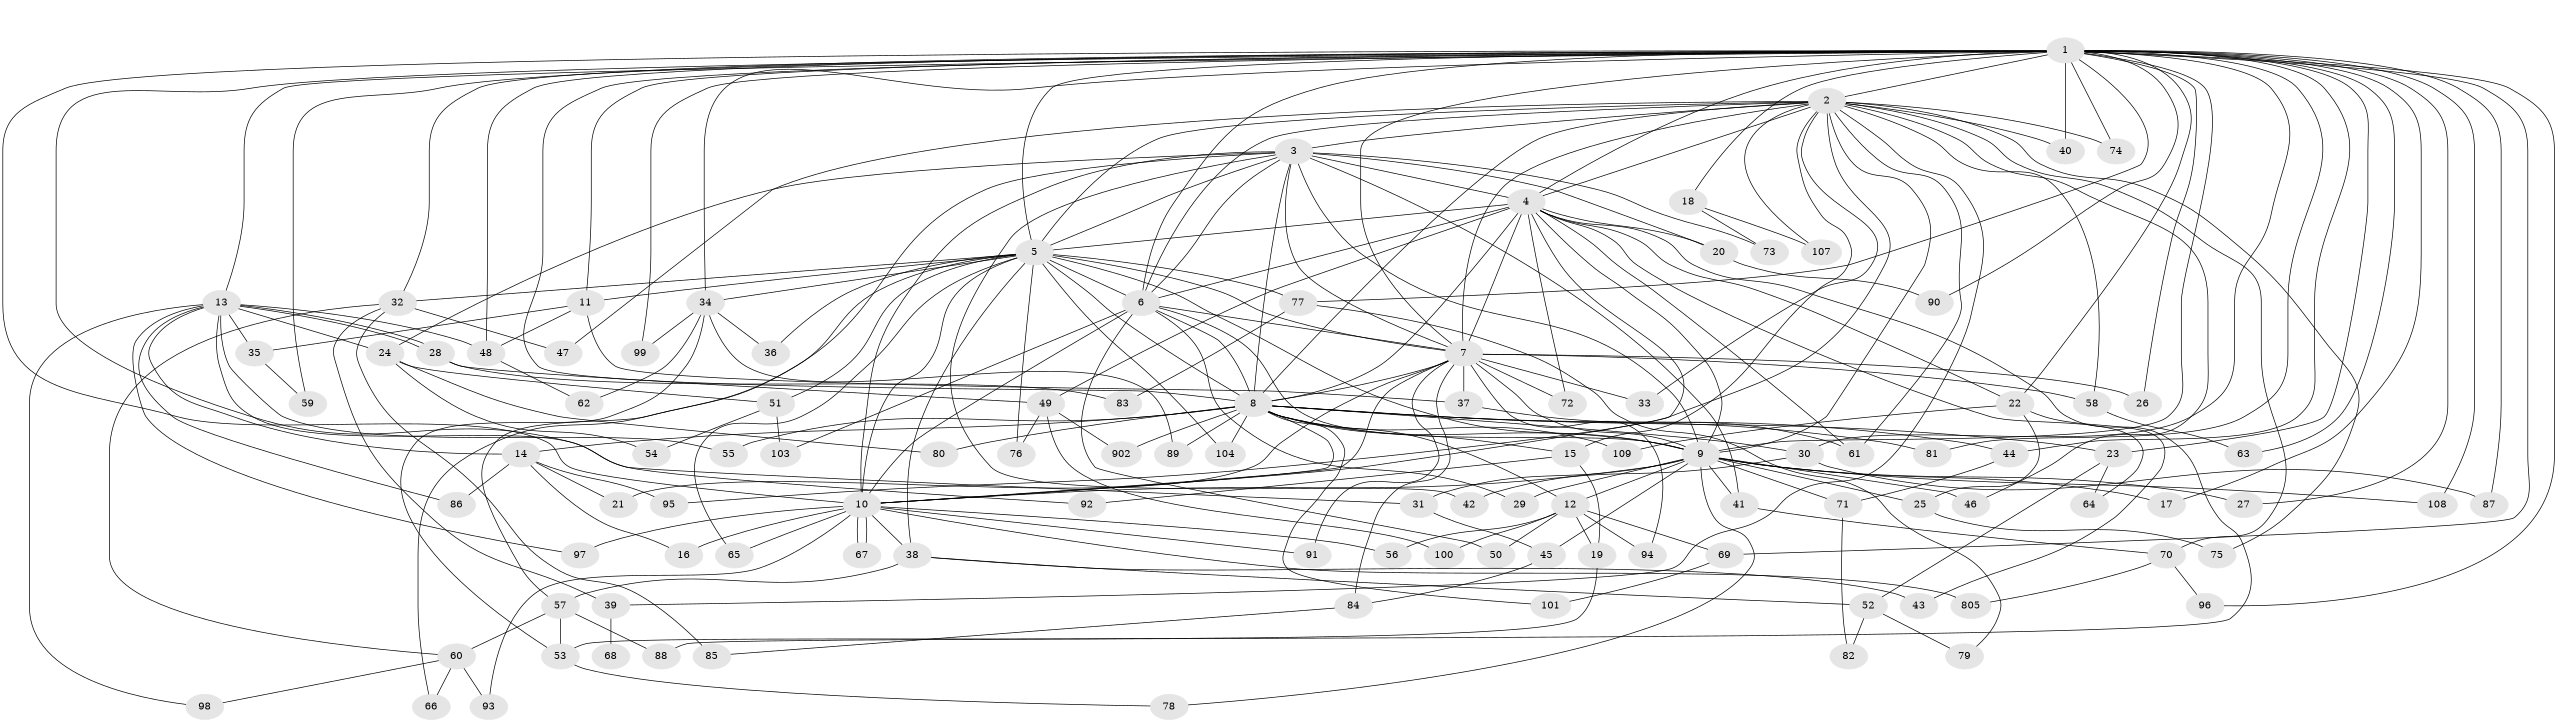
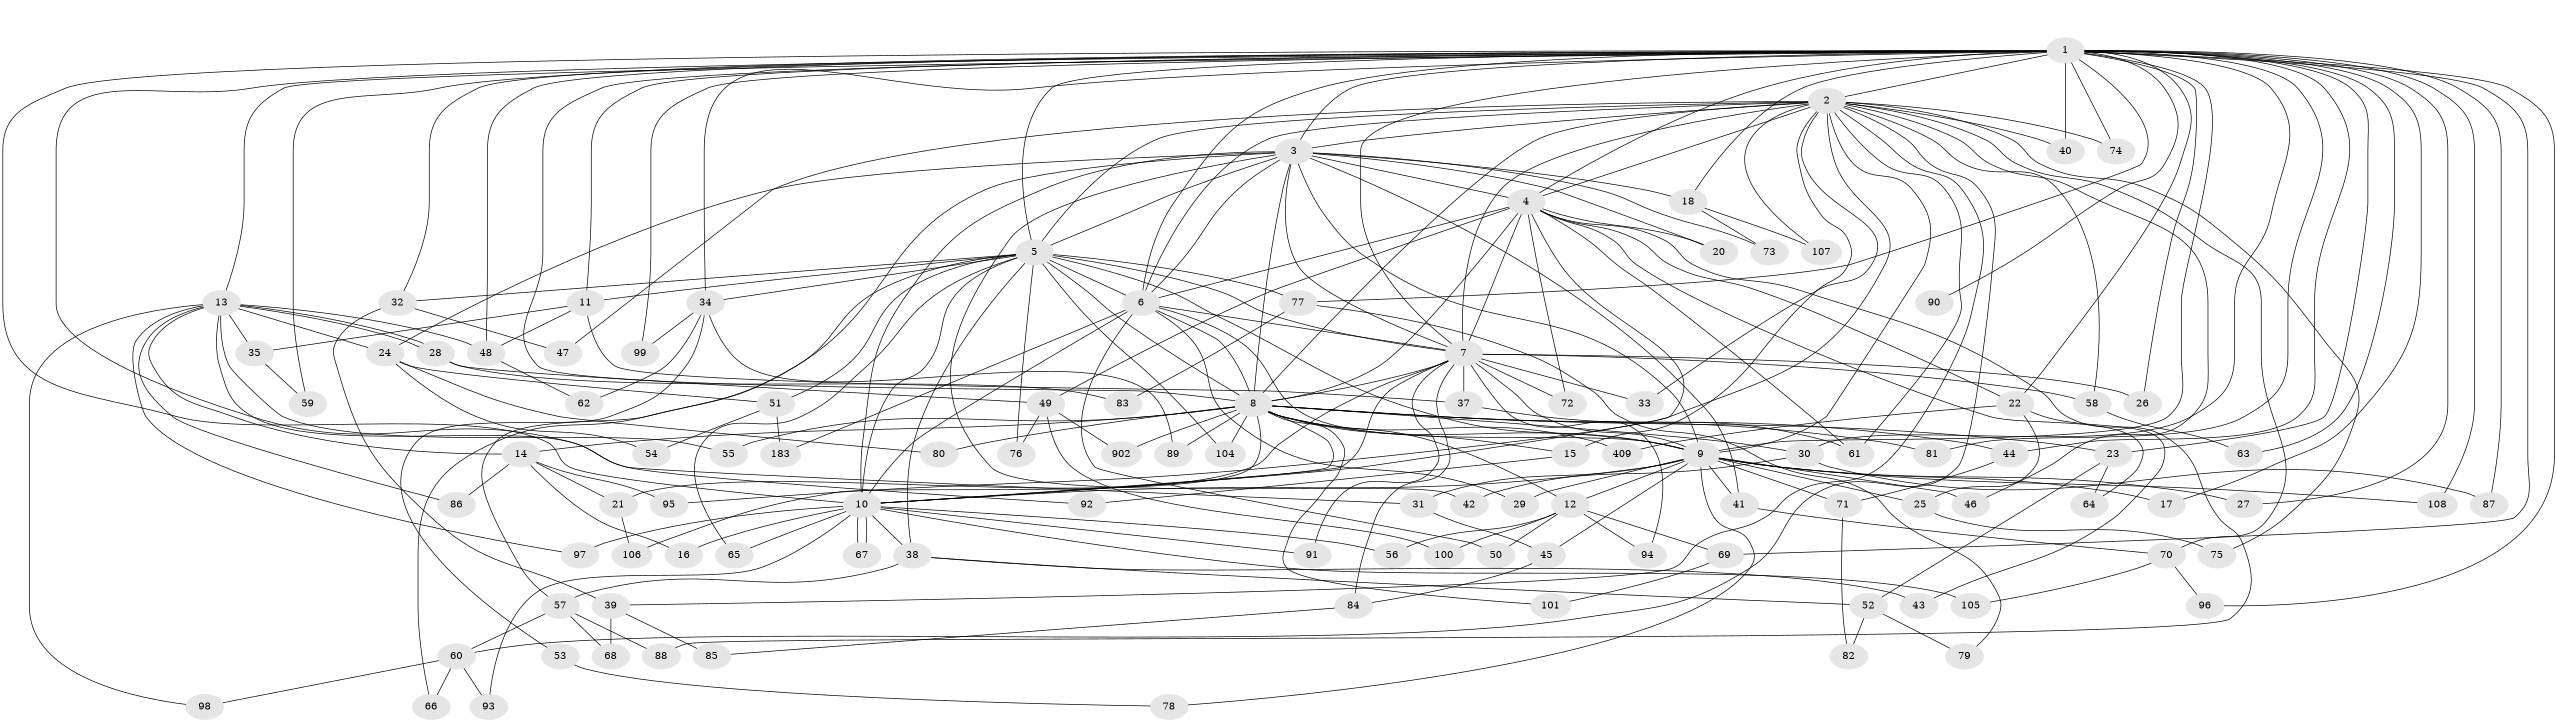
edge "1" -- "3": added
edge "3" -- "18": added
edge "4" -- "5": removed
edge "20" -- "90": removed
edge "4" -- "9": removed
node "36": removed
node "103": label "103" -> "183"
node "109": label "109" -> "409"
edge "32" -- "60": now "2" -- "60"
edge "32" -- "85": now "39" -- "85"
node "106": added
node "19": removed
node "805": label "805" -> "105"
edge "57" -- "53": now "57" -- "68"
